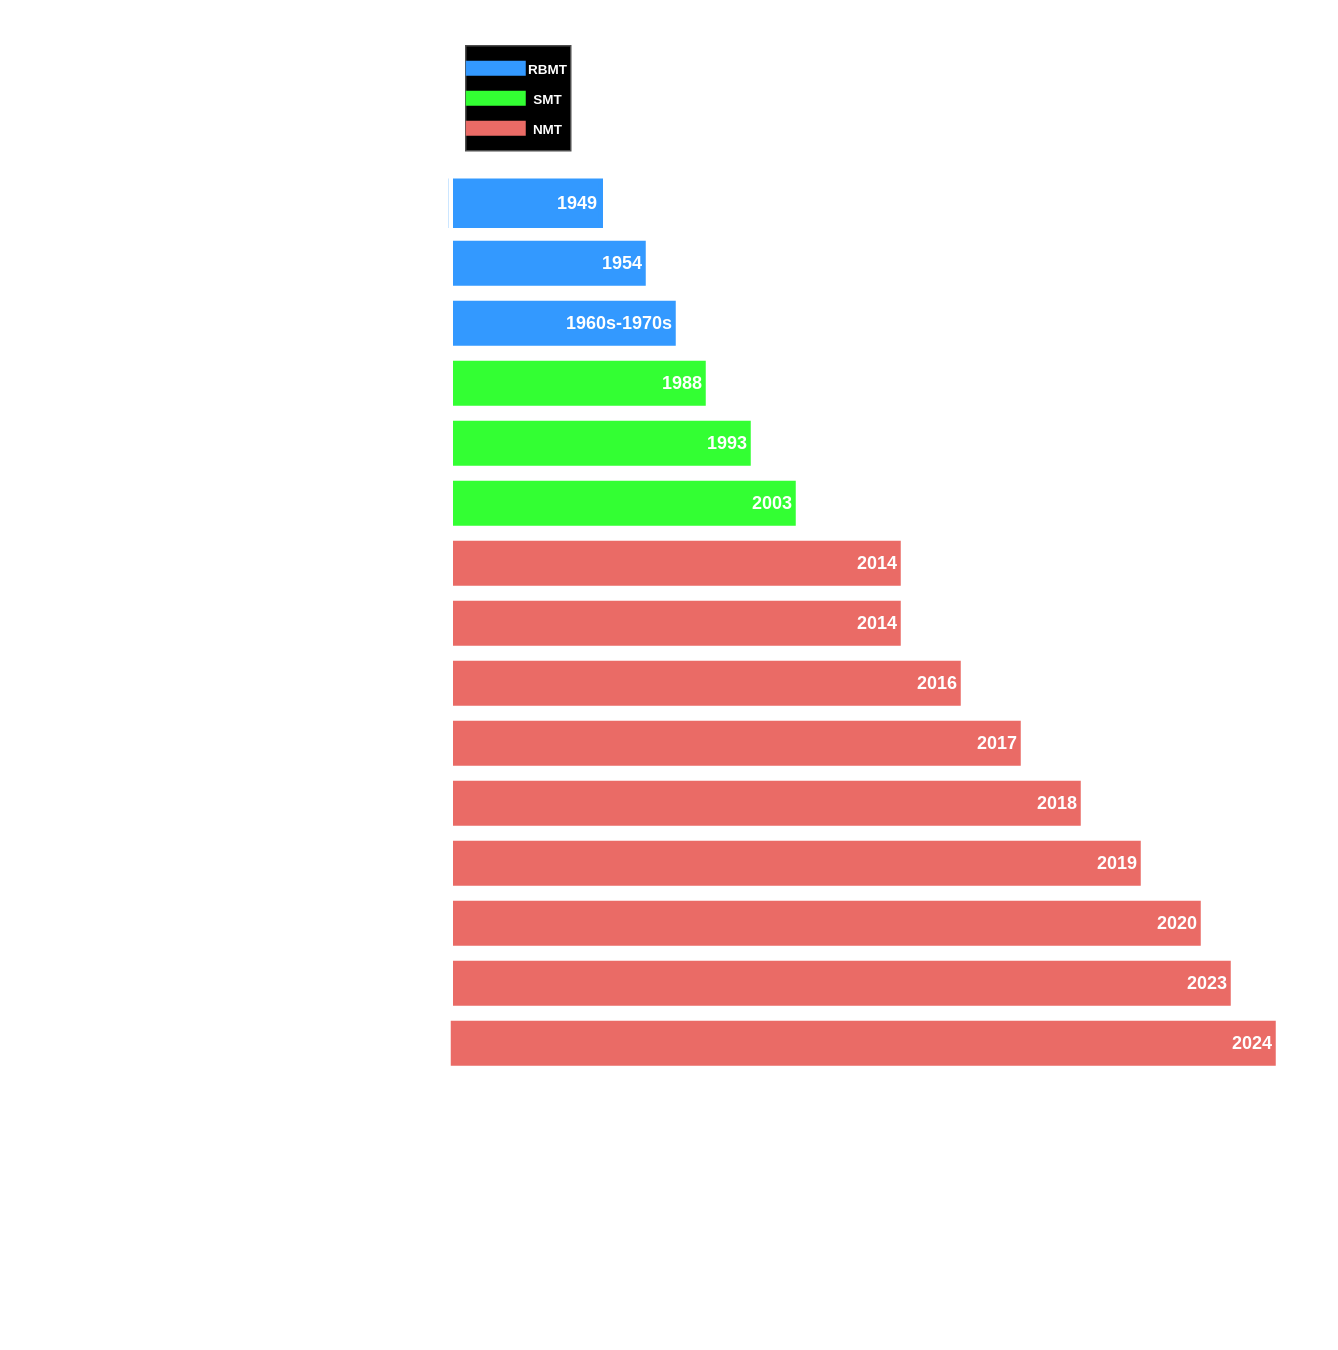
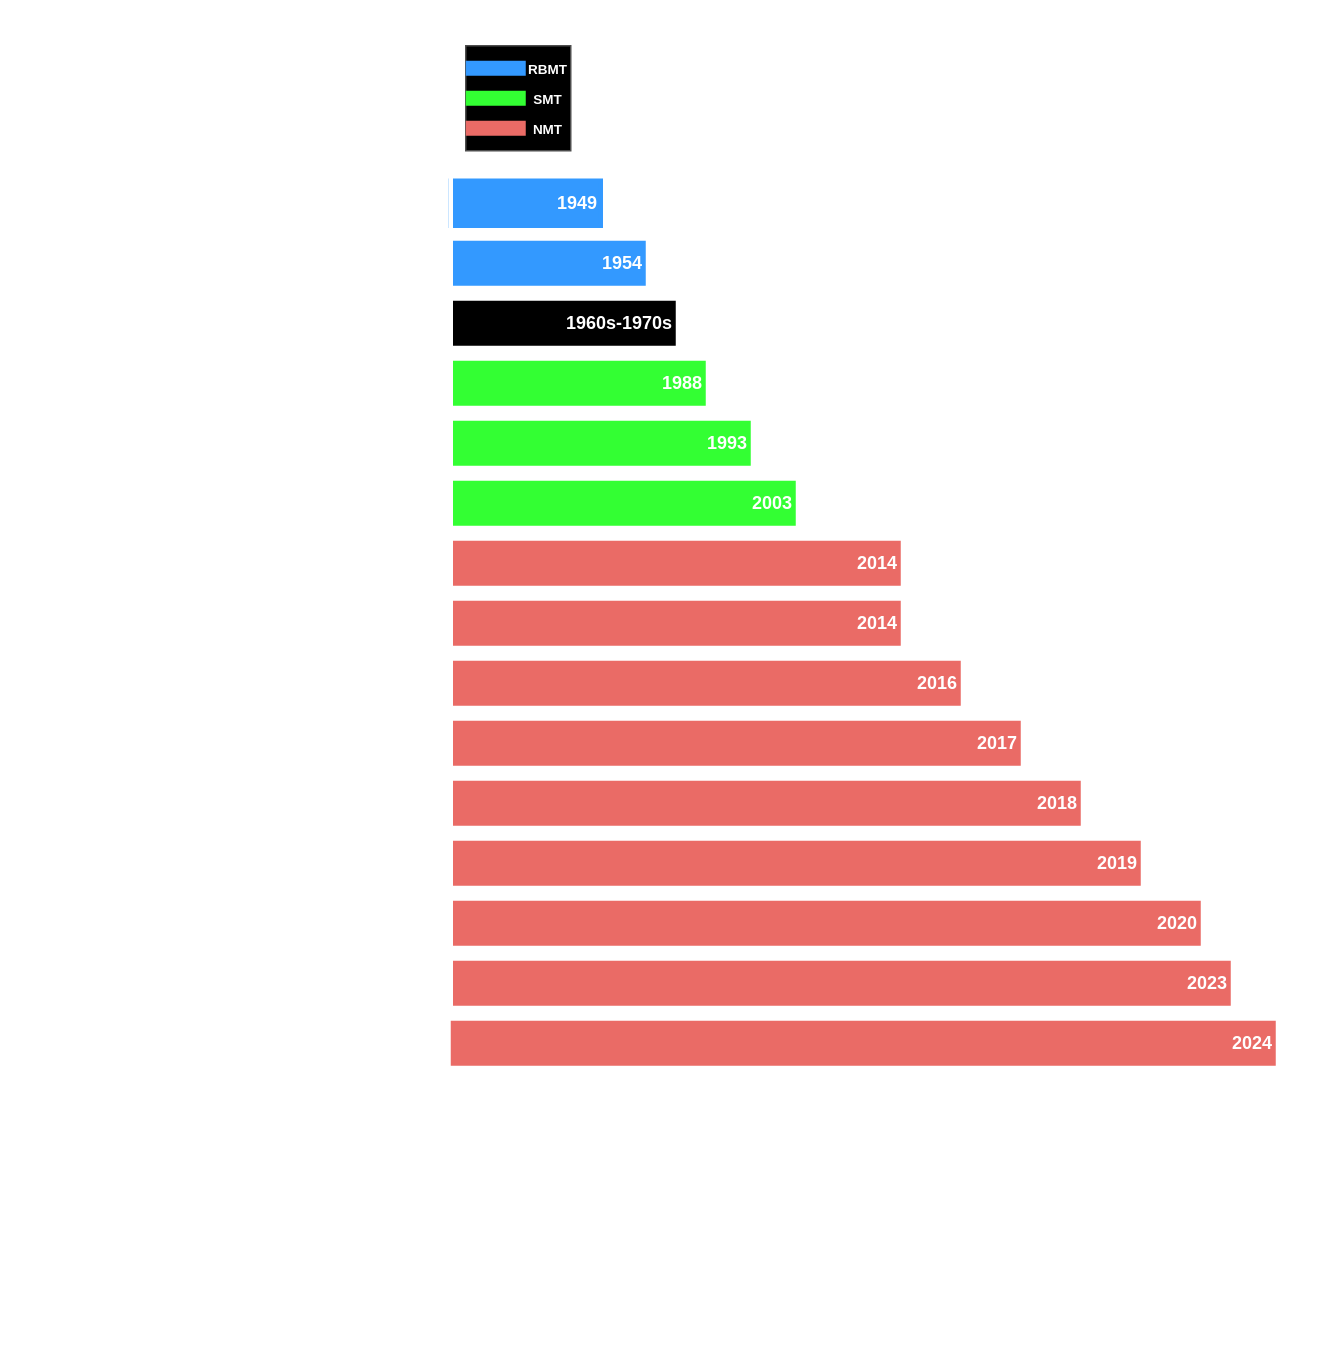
node "Development of Early RBMT Systems": moved (203, 323) -> (278, 323)
node "1960s-1970s": fillcolor #3399ff -> #000000
